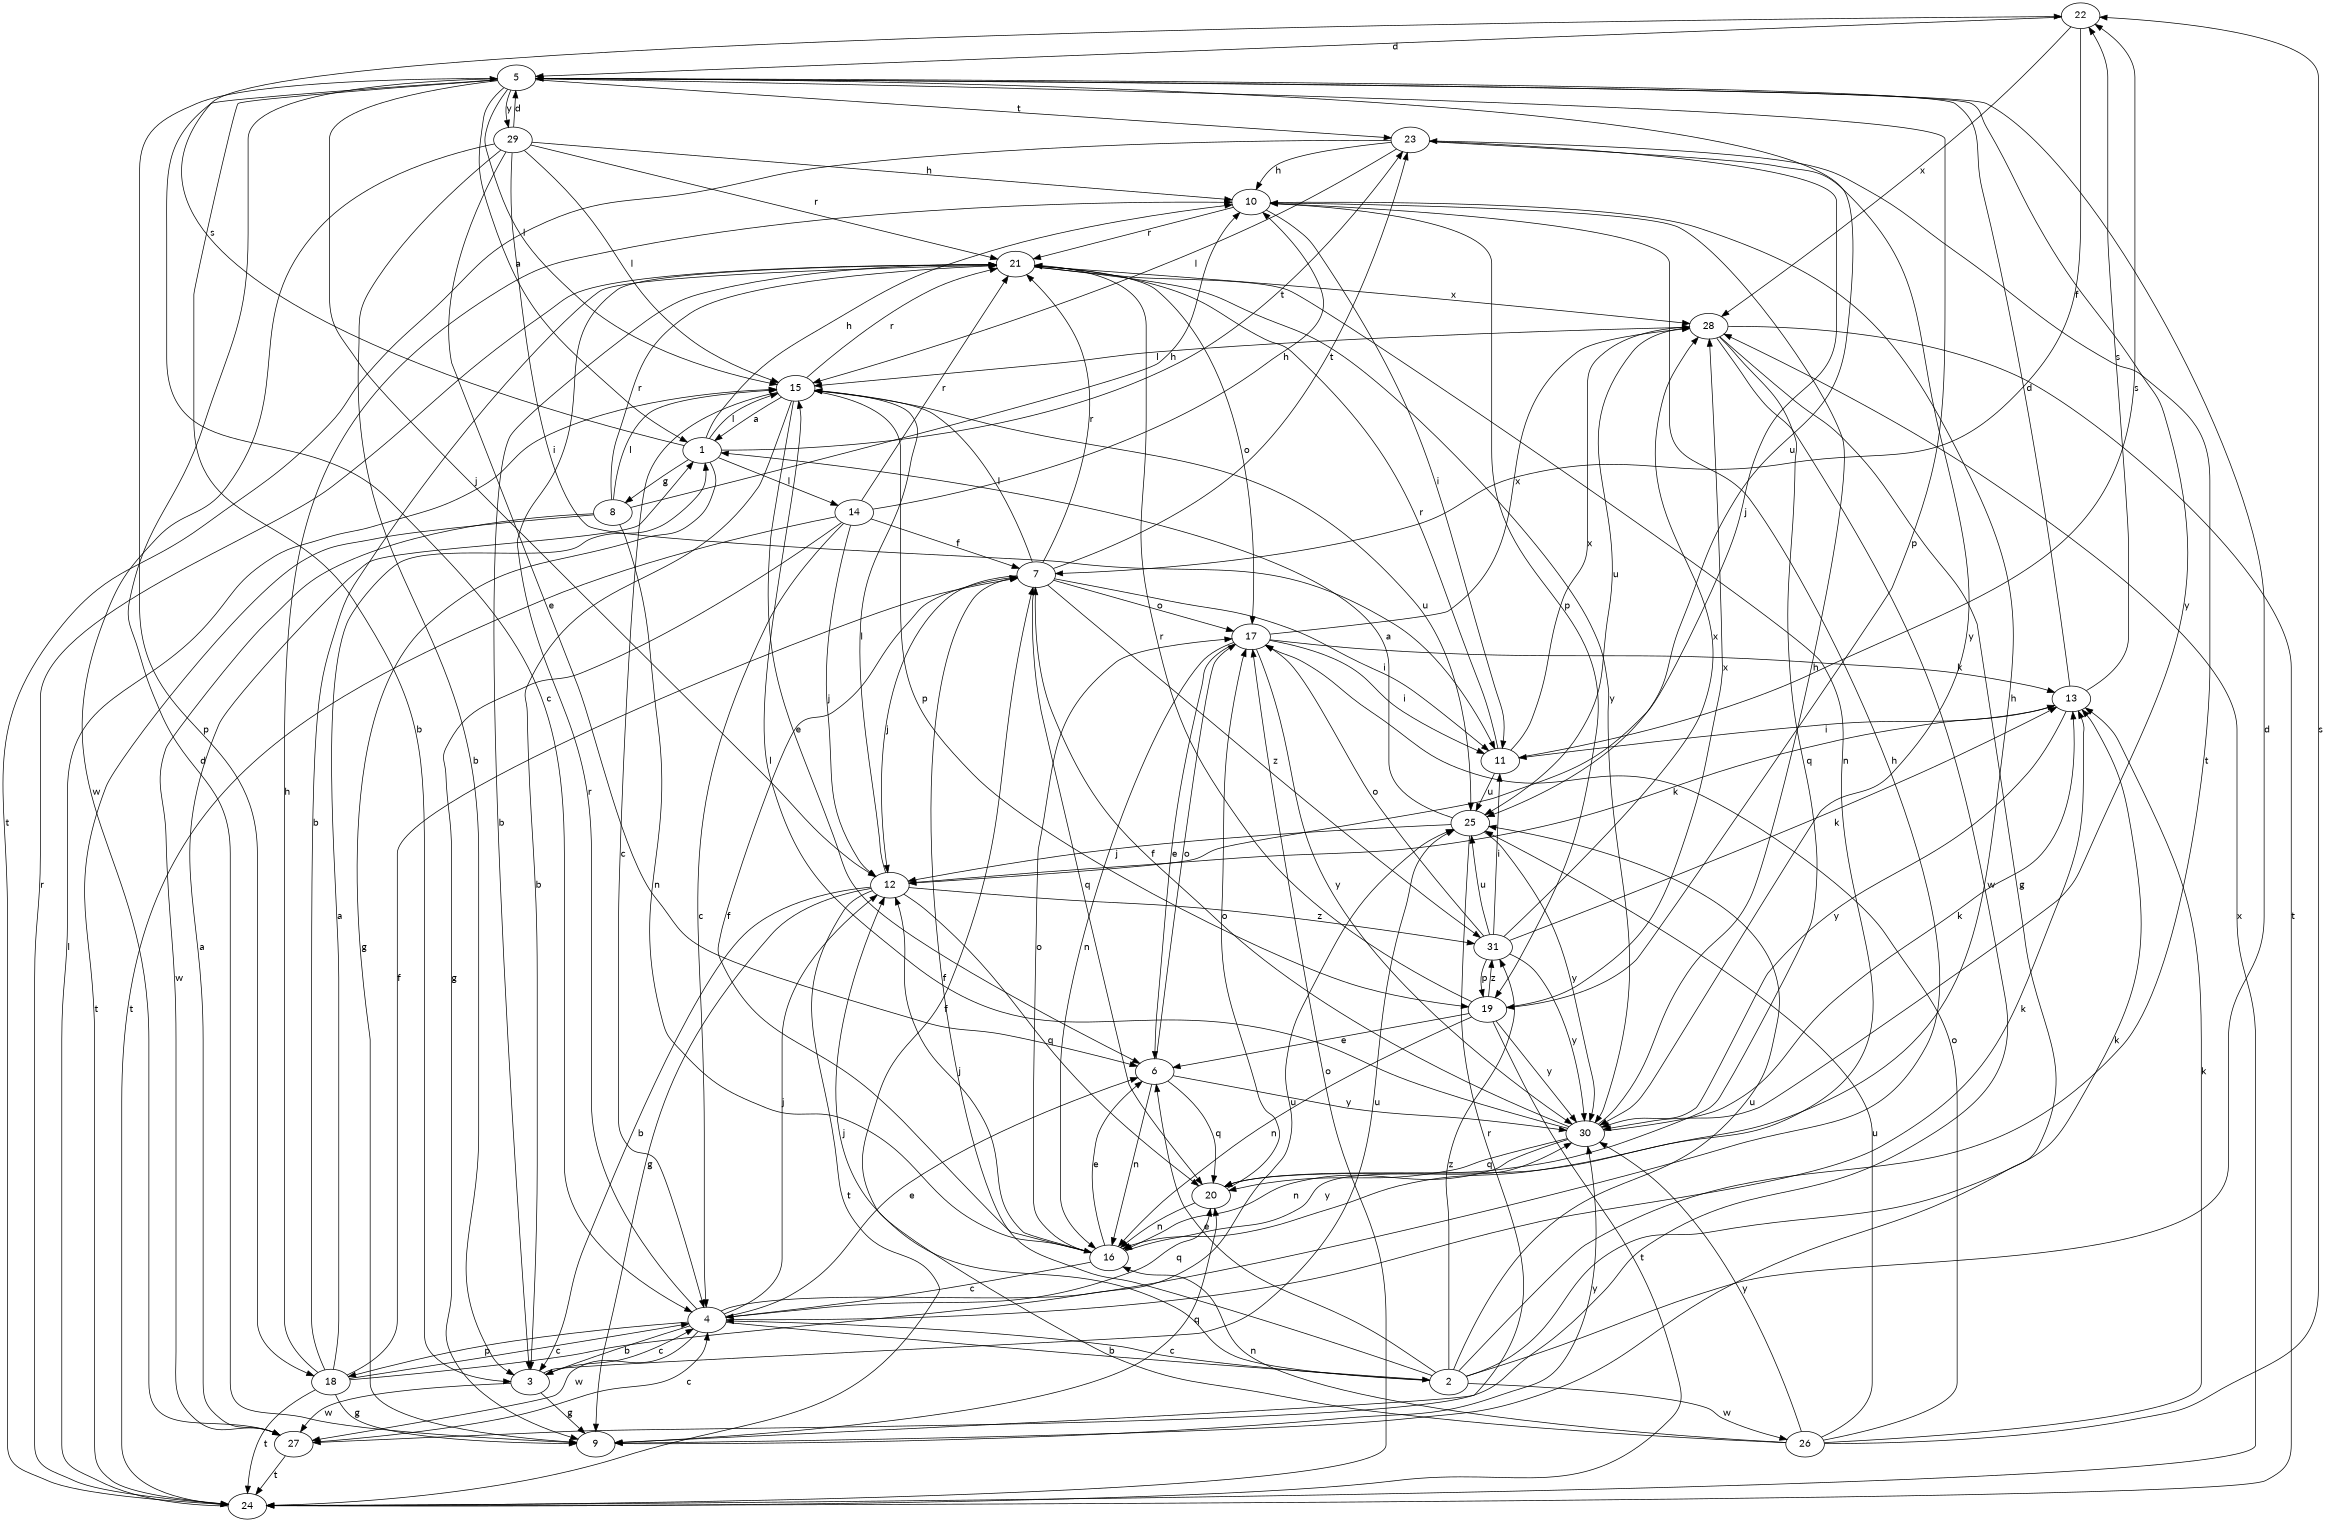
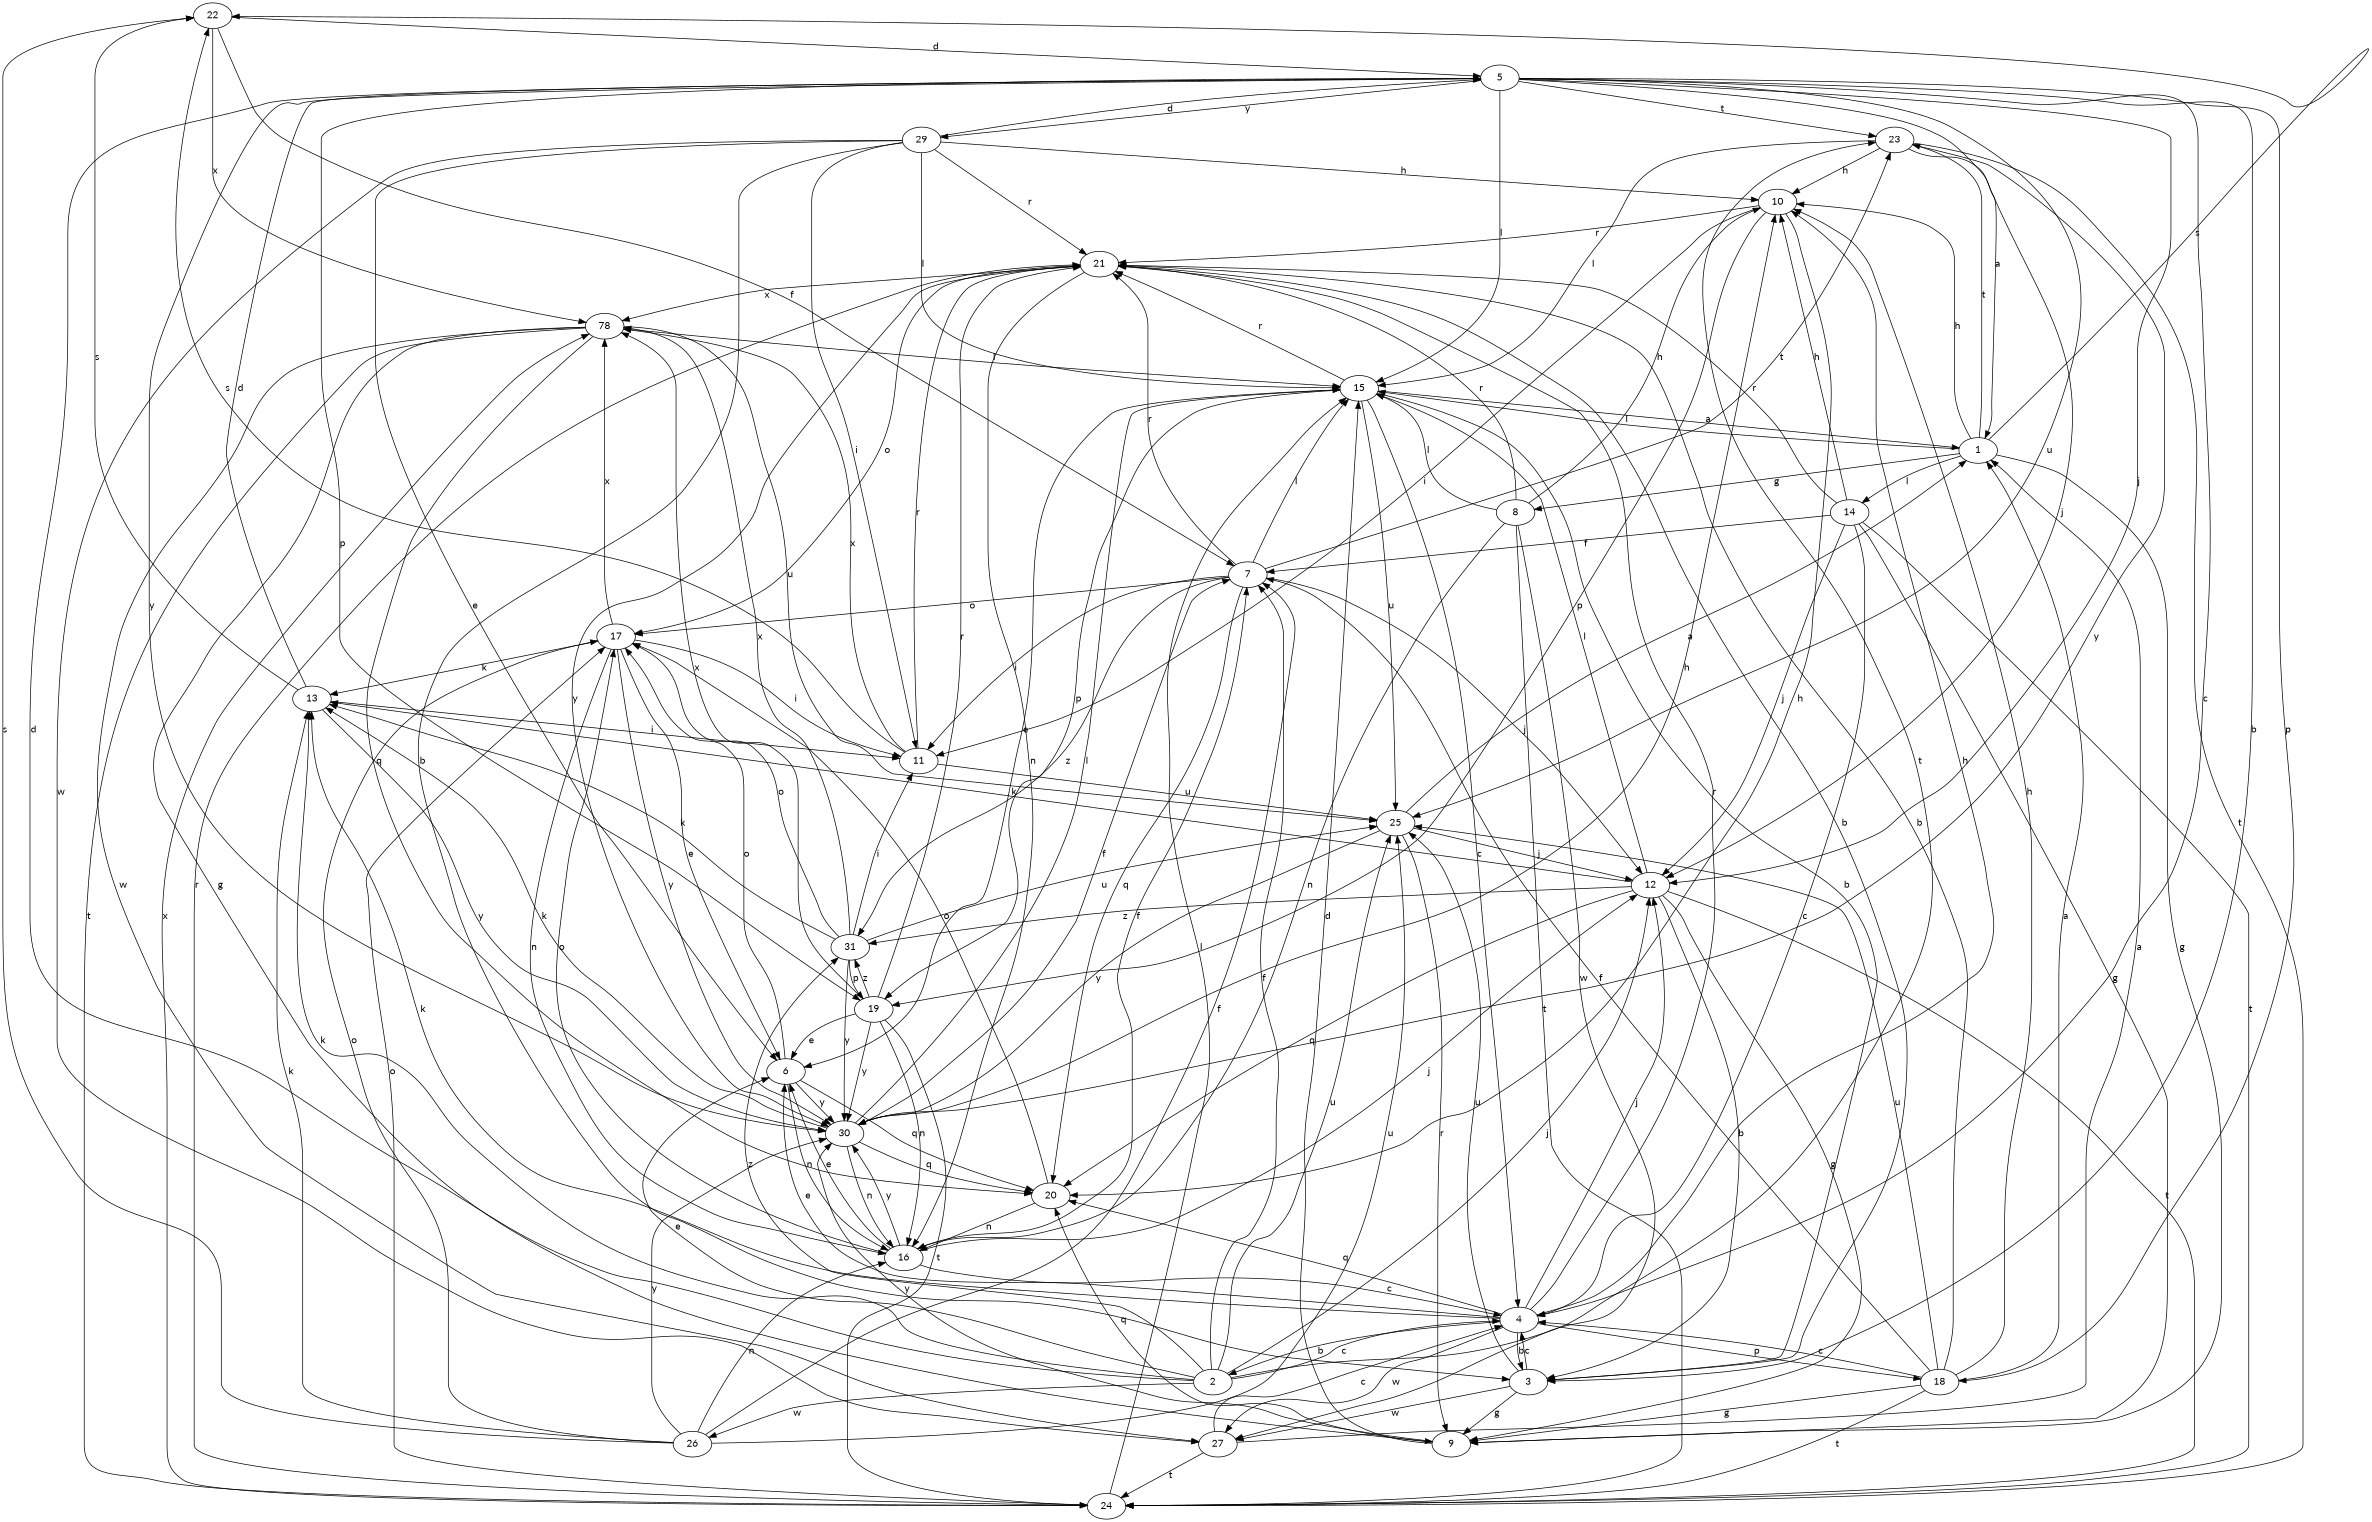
node "28": label "28" -> "78"
edge "9" -> "5": now "9" -> "15"
